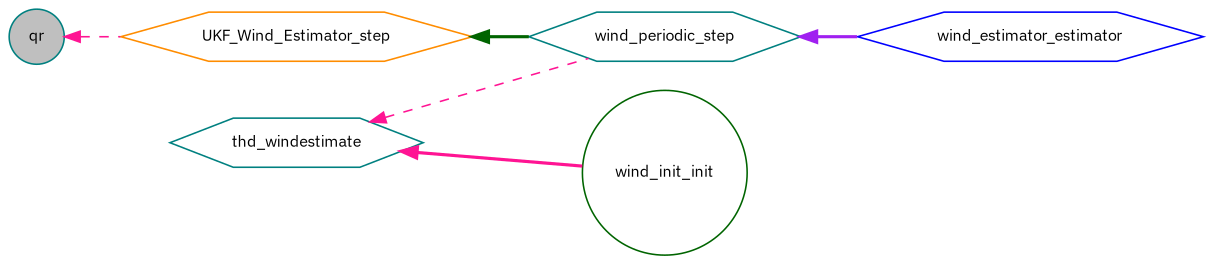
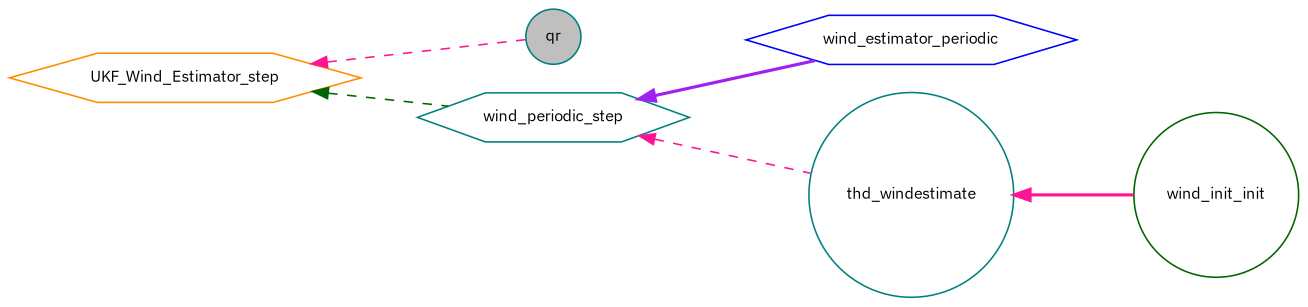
edge "UKF_Wind_Estimator_step" -> "qr": reversed
edge "wind_periodic_step" -> "UKF_Wind_Estimator_step": style bold -> dashed
node "wind_estimator_estimator": label "wind_estimator_estimator" -> "wind_estimator_periodic"
edge "wind_periodic_step" -> "thd_windestimate": reversed
node "thd_windestimate": shape hexagon -> circle
